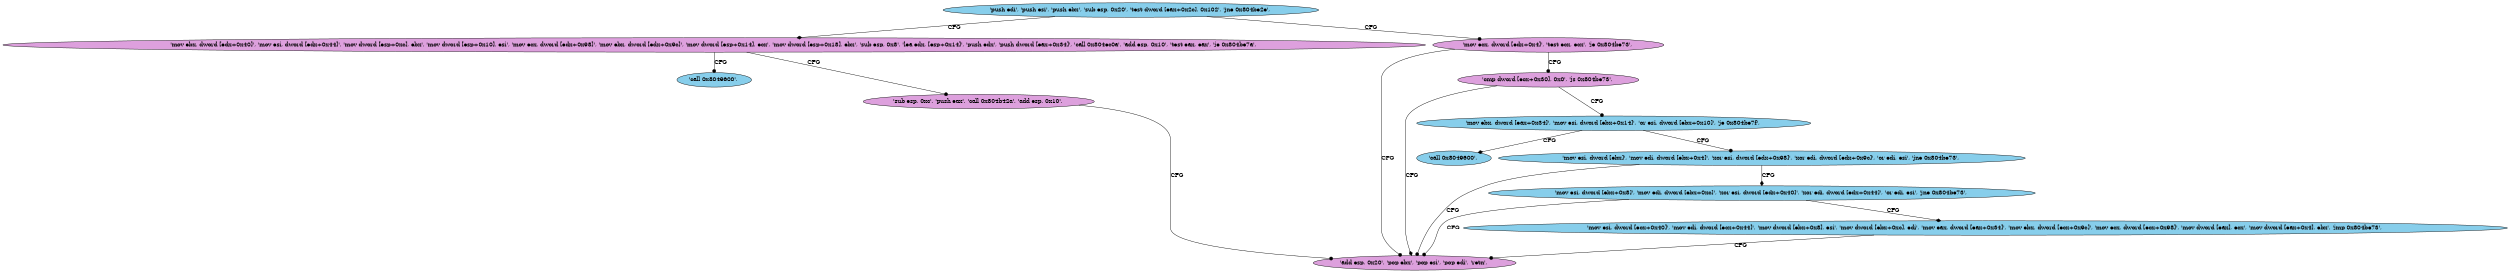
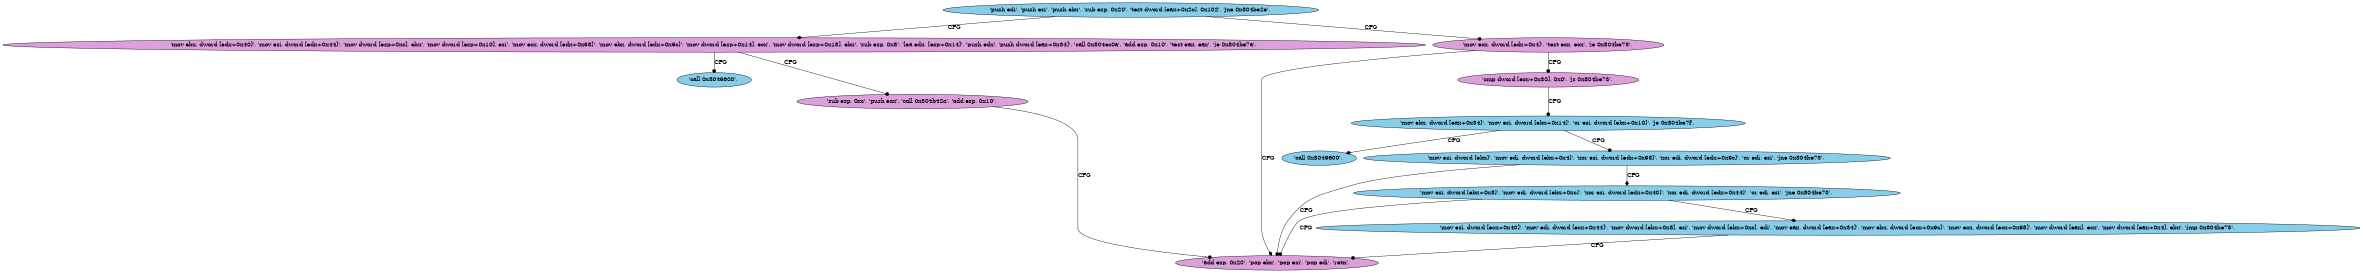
edge "'mov ecx, dword [edx+0x4]', 'test ecx, ecx', 'je 0x804be73'," -> "'add esp, 0x20', 'pop ebx', 'pop esi', 'pop edi', 'retn',": arrowhead dot -> diamond
edge "'cmp dword [ecx+0x30], 0x0', 'js 0x804be73'," -> "'add esp, 0x20', 'pop ebx', 'pop esi', 'pop edi', 'retn',": removed, label "CFG"
